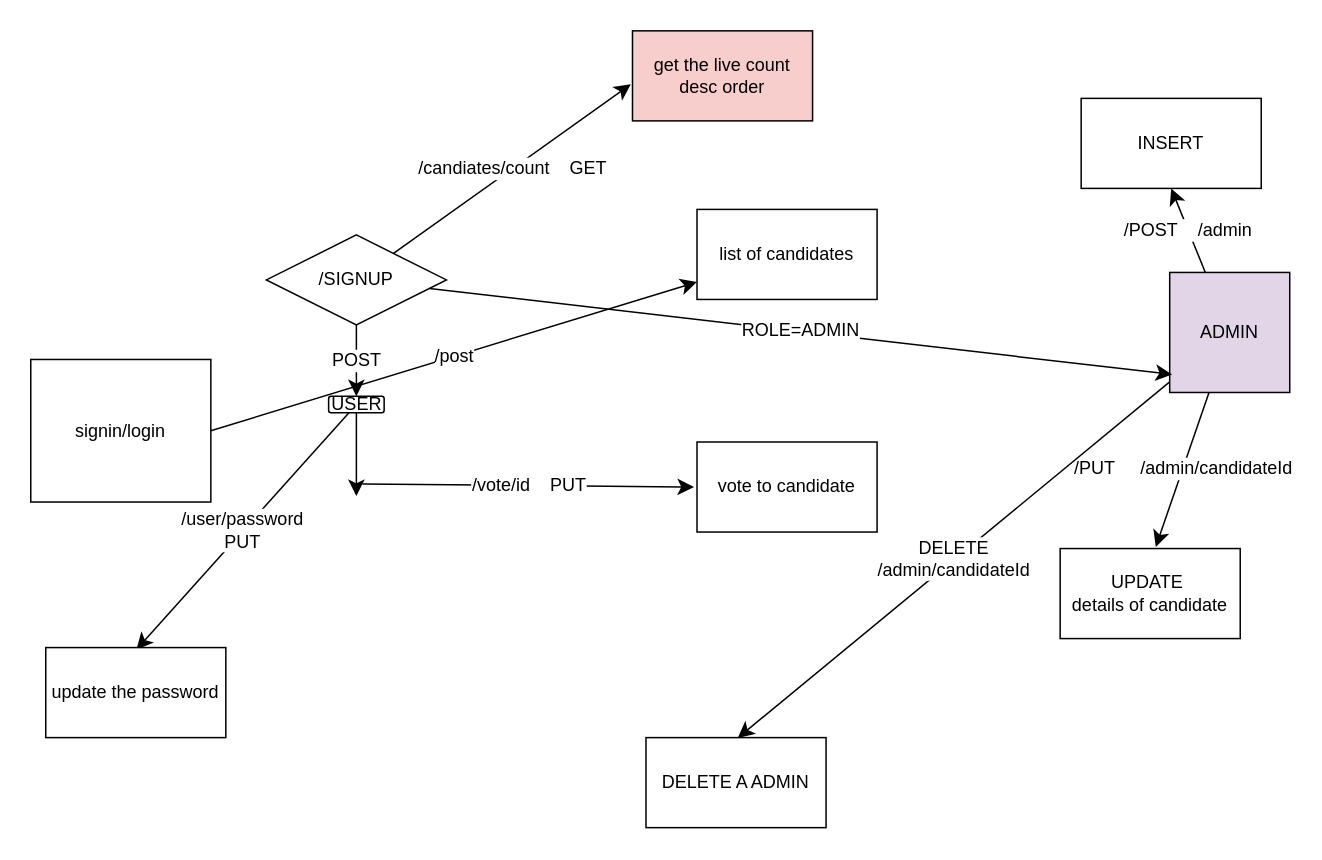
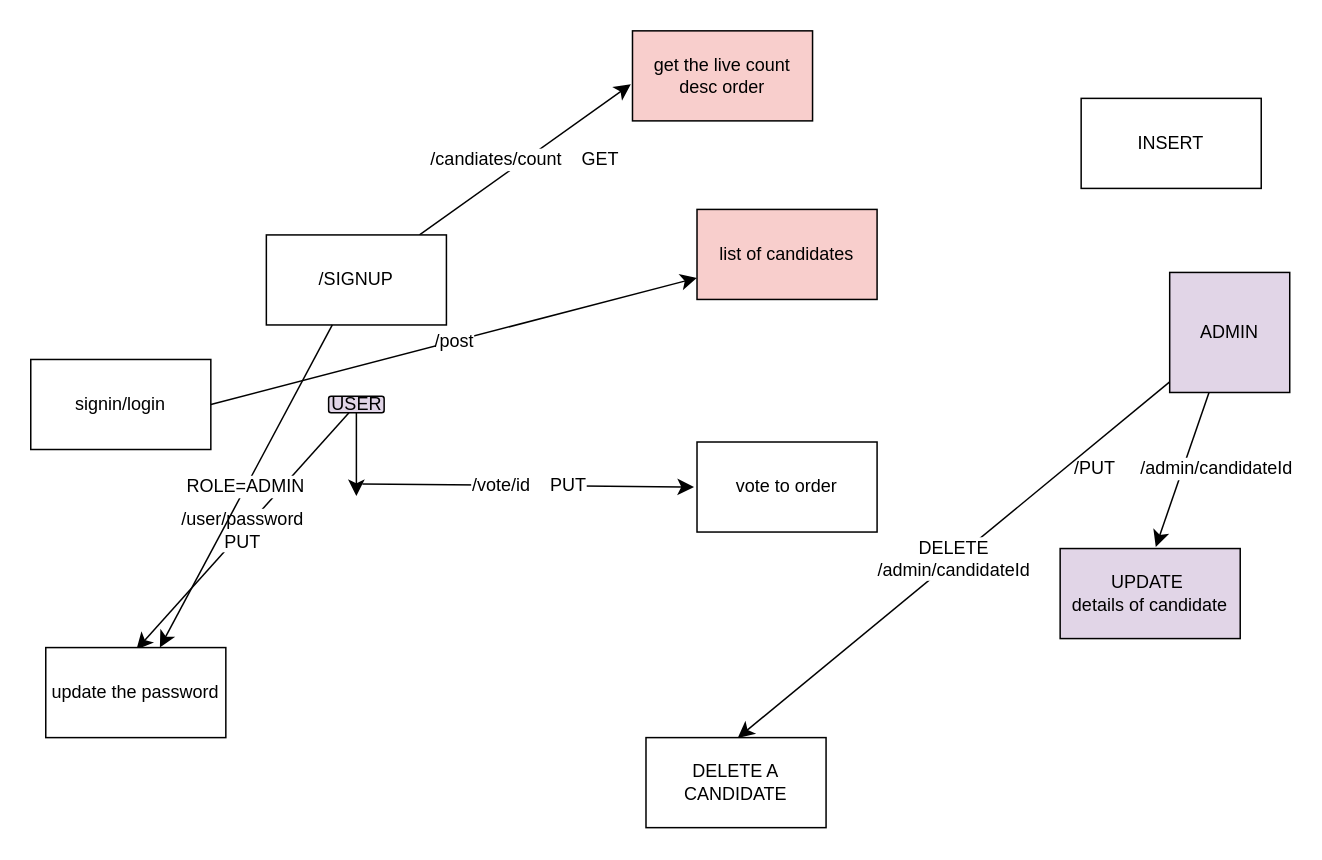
node "list of candidates": fillcolor #ffffff -> #f8cecc
edge "ADMIN" -> "INSERT": removed, label "/POST /admin"
node "/SIGNUP": shape diamond -> rectangle
edge "/SIGNUP" -> "ADMIN": now "/SIGNUP" -> "update the password"
edge "/SIGNUP" -> "USER": removed, label "POST"
node "USER": fillcolor #ffffff -> #e1d5e7
node "signin/login": size 180x143 -> 180x90
node "vote to candidate": label "vote to candidate" -> "vote to order"
node "UPDATE details of candidate": fillcolor #ffffff -> #e1d5e7
node "DELETE A ADMIN": label "DELETE A ADMIN" -> "DELETE A CANDIDATE"
